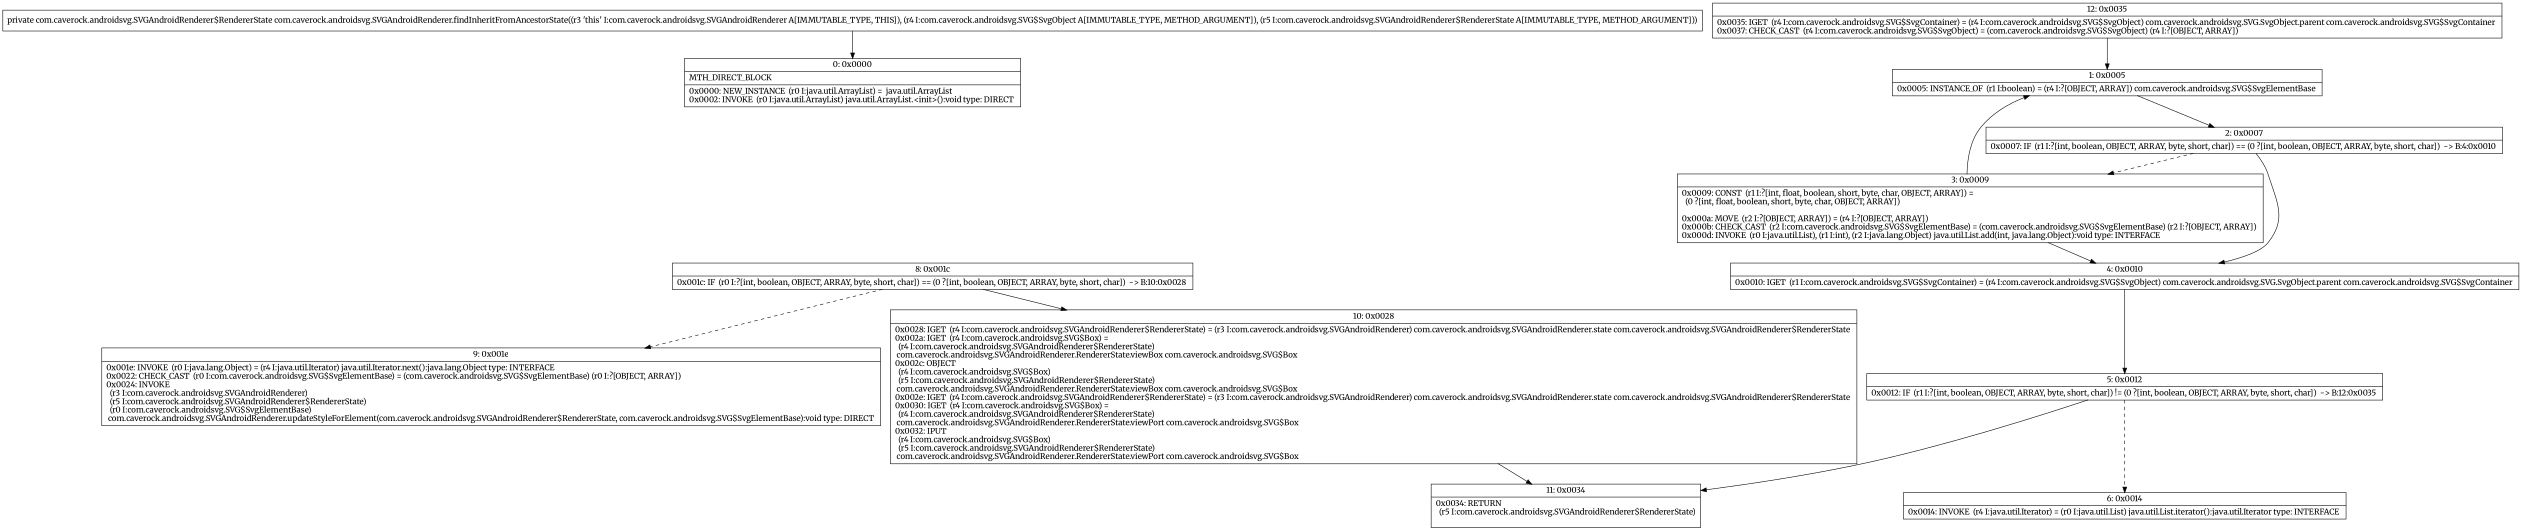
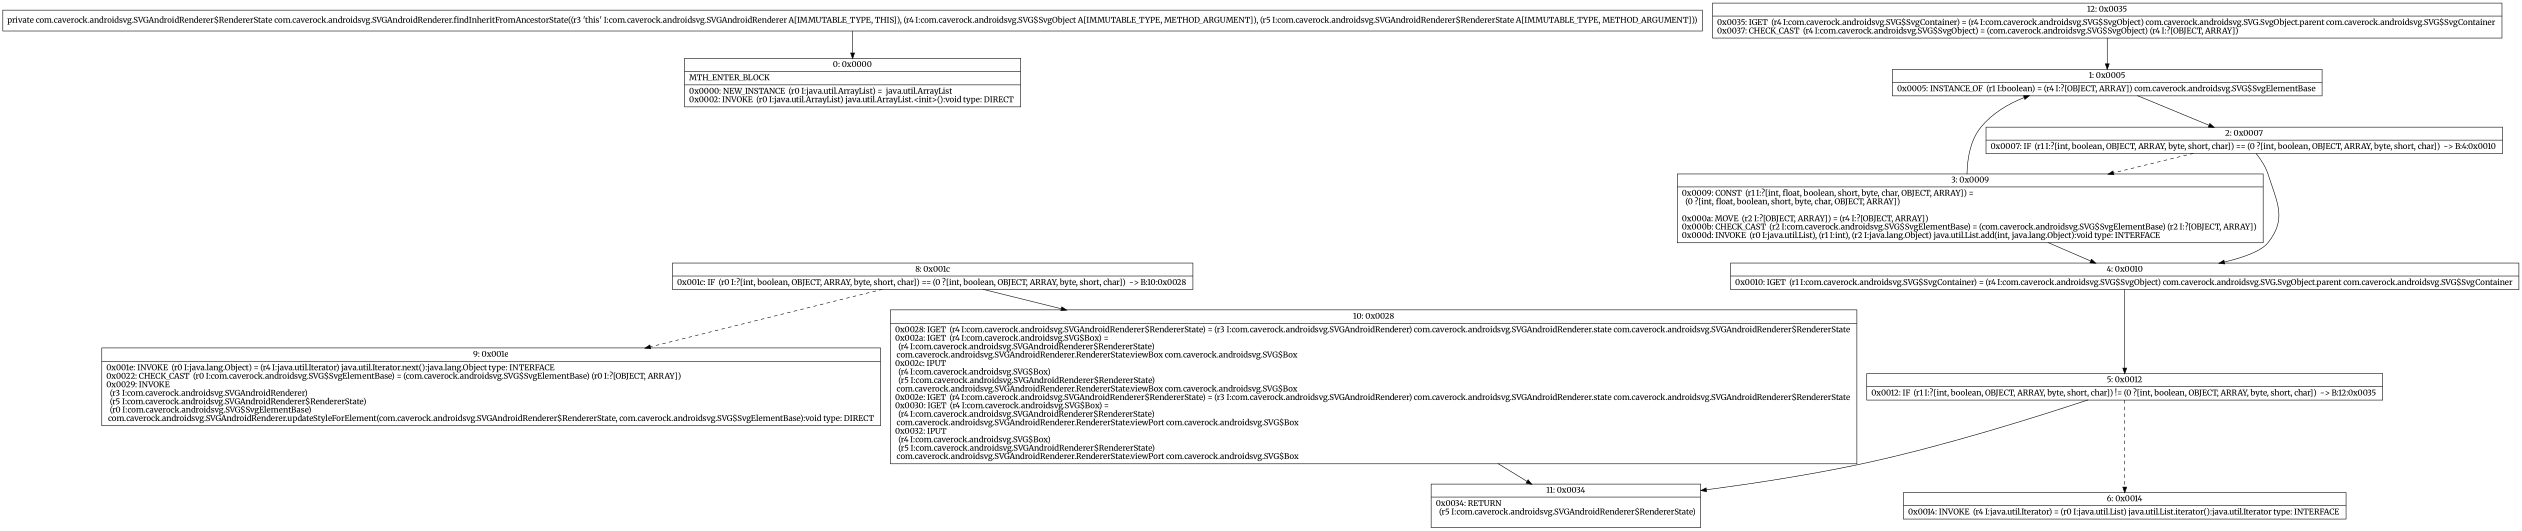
node "0: 0x0000": text "MTH_DIRECT_BLOCK" -> "MTH_ENTER_BLOCK"
node "10: 0x0028": text "0x002c: OBJECT" -> "0x002c: IPUT"
node "9: 0x001e": text "0x0024: INVOKE" -> "0x0029: INVOKE"
